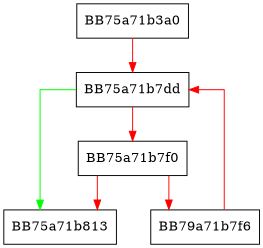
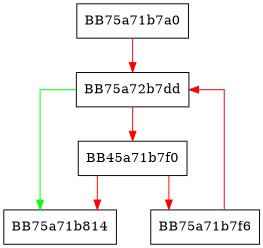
node "BB75a71b3a0": label "BB75a71b3a0" -> "BB75a71b7a0"
node "BB75a71b7dd": label "BB75a71b7dd" -> "BB75a72b7dd"
node "BB75a71b7f0": label "BB75a71b7f0" -> "BB45a71b7f0"
node "BB75a71b813": label "BB75a71b813" -> "BB75a71b814"
node "BB79a71b7f6": label "BB79a71b7f6" -> "BB75a71b7f6"
